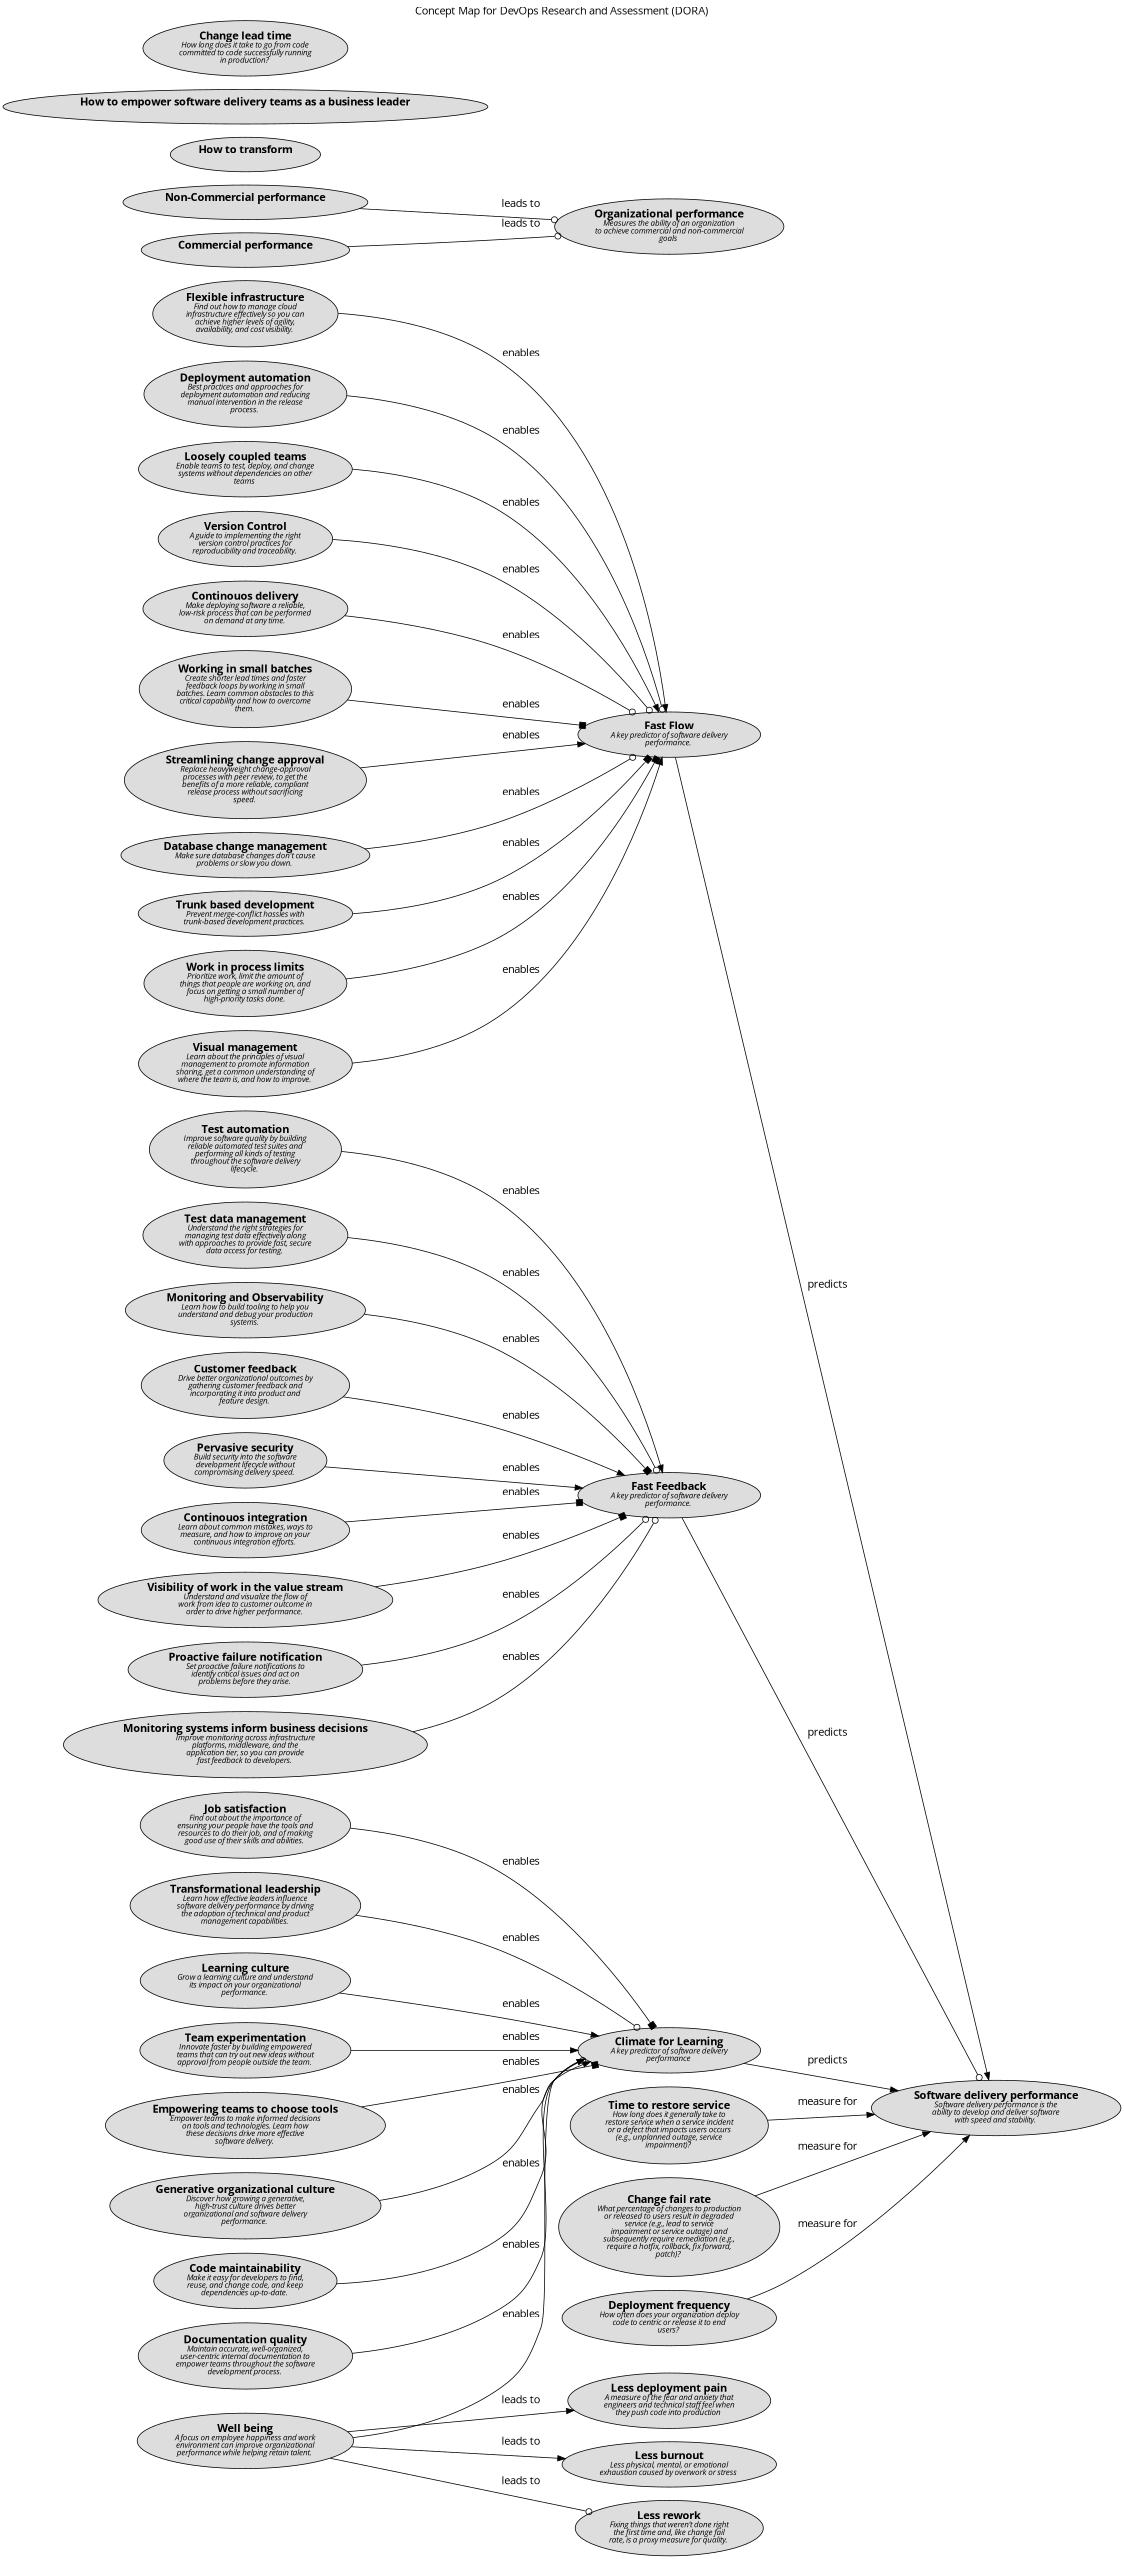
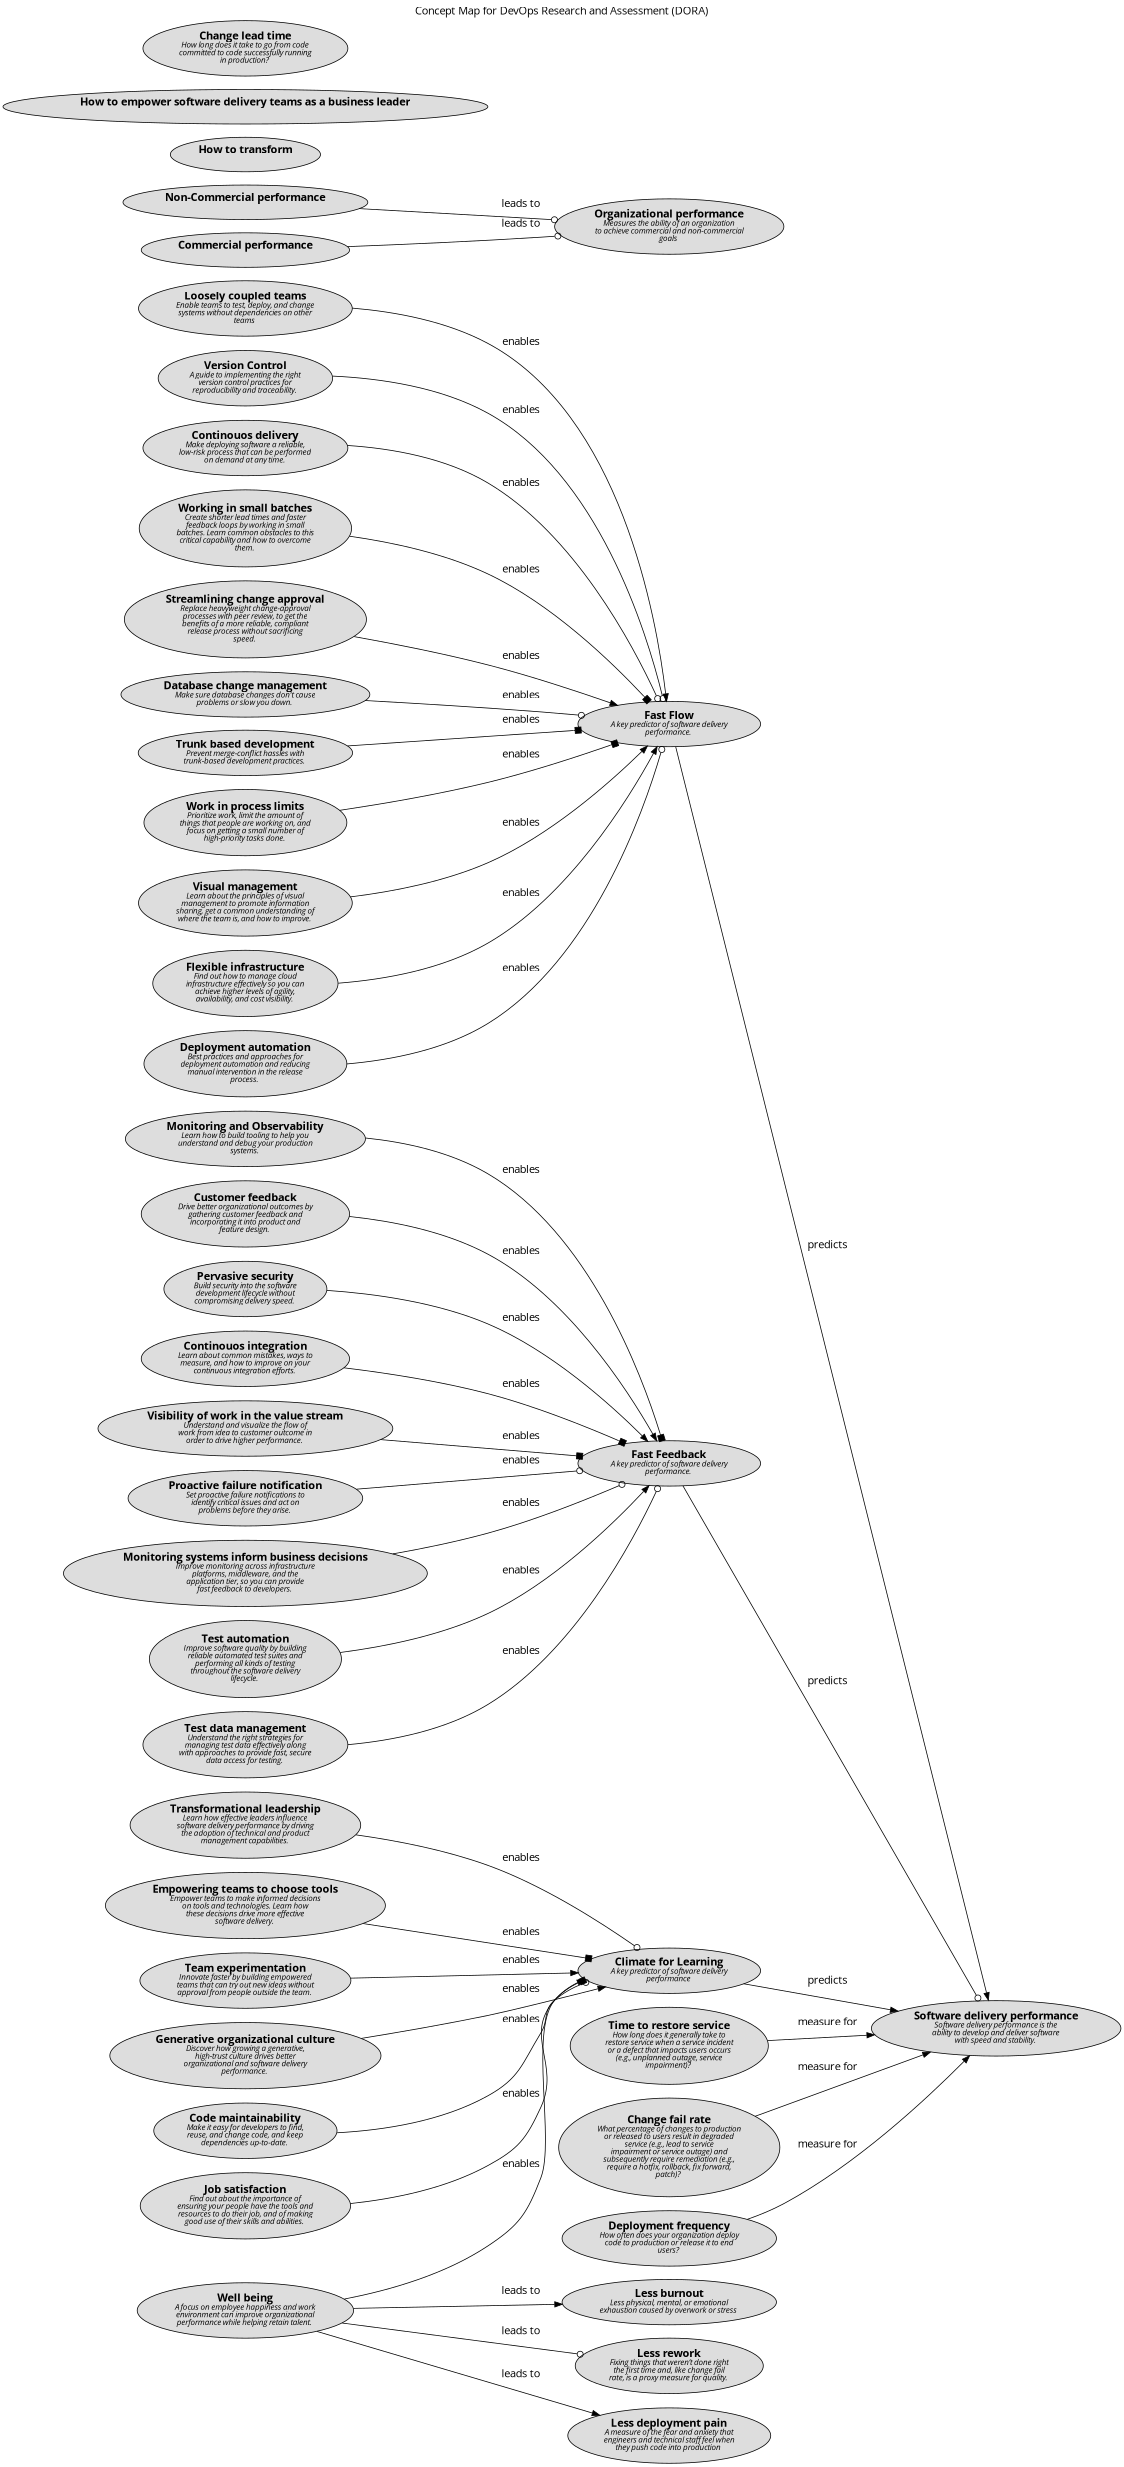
node "Learning culture": removed
node "Deployment frequency": text "code to centric or release it to end" -> "code to production or release it to end"
node "Documentation quality": removed
